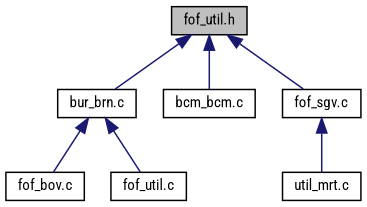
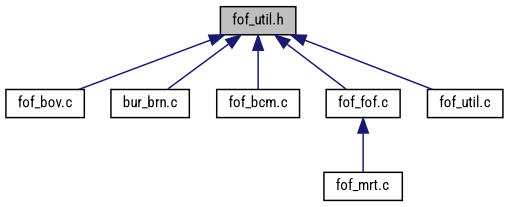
node "bcm_bcm.c": label "bcm_bcm.c" -> "fof_bcm.c"
node "fof_sgv.c": label "fof_sgv.c" -> "fof_fof.c"
edge "fof_bov.c" -> "bur_brn.c": now "fof_bov.c" -> "fof_util.h"
edge "fof_util.c" -> "bur_brn.c": now "fof_util.c" -> "fof_util.h"
node "util_mrt.c": label "util_mrt.c" -> "fof_mrt.c"
